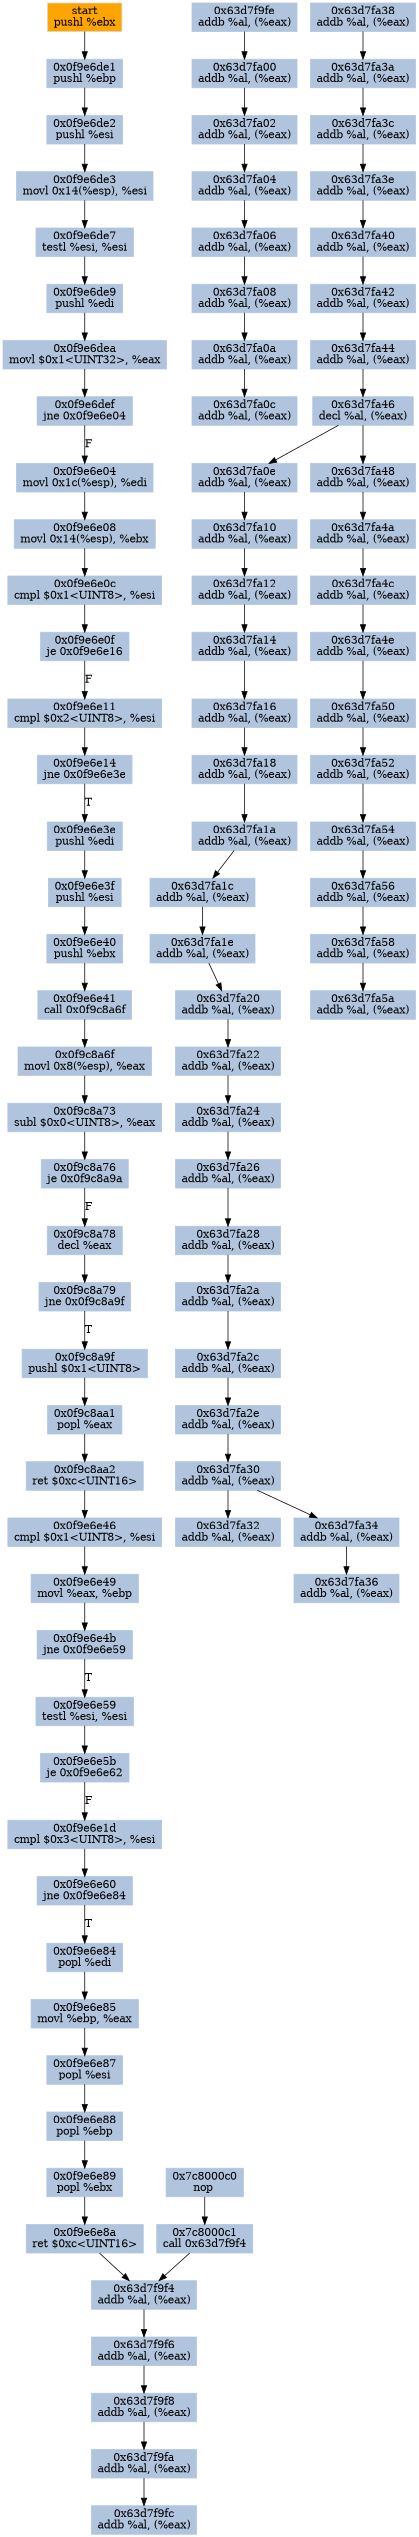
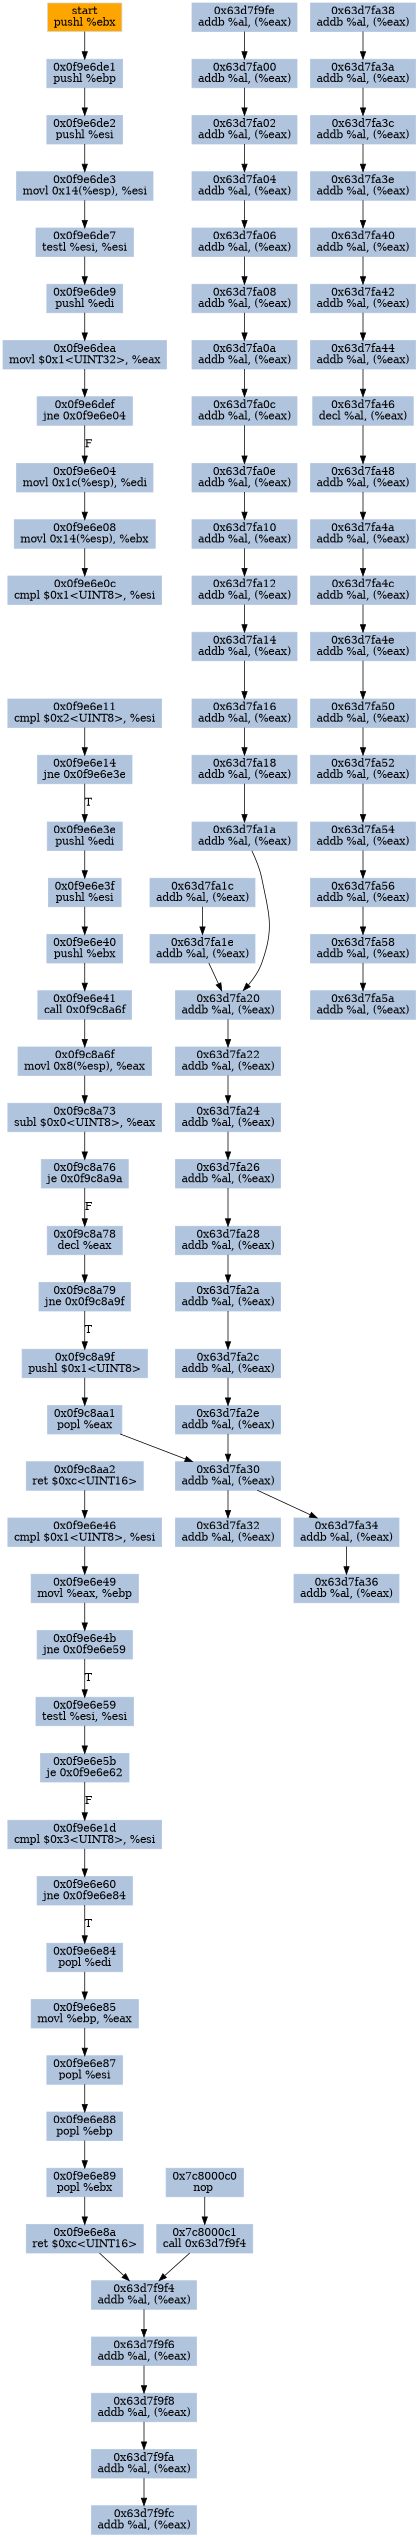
edge "0x63d7fa46 decl %al, (%eax)" -> "0x63d7fa0e addb %al, (%eax)": now "0x63d7fa0c addb %al, (%eax)" -> "0x63d7fa0e addb %al, (%eax)"
node "0x0f9e6e0f je 0x0f9e6e16": removed
edge "0x63d7fa1a addb %al, (%eax)" -> "0x63d7fa1c addb %al, (%eax)": now "0x63d7fa1a addb %al, (%eax)" -> "0x63d7fa20 addb %al, (%eax)"
edge "0x0f9c8aa1 popl %eax" -> "0x0f9c8aa2 ret $0xc<UINT16>": now "0x0f9c8aa1 popl %eax" -> "0x63d7fa30 addb %al, (%eax)"
